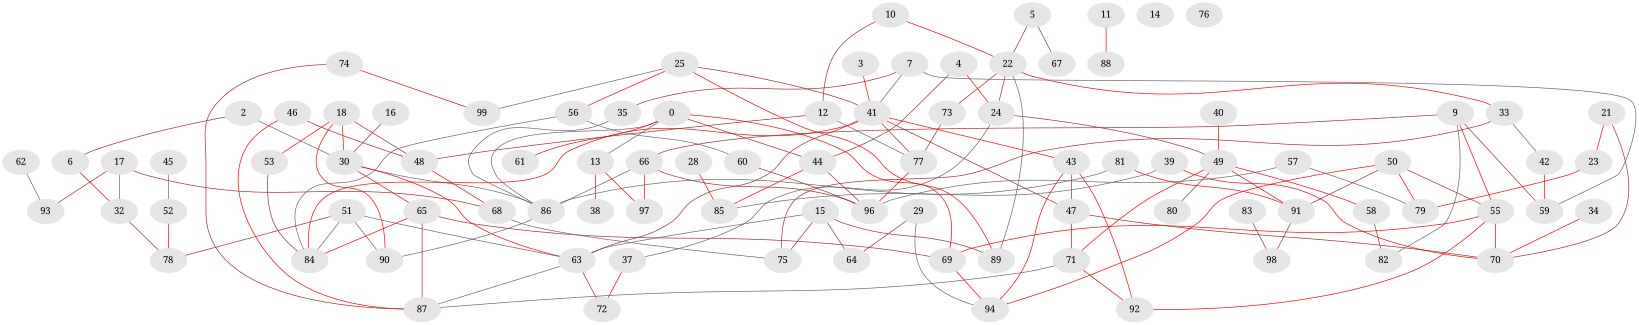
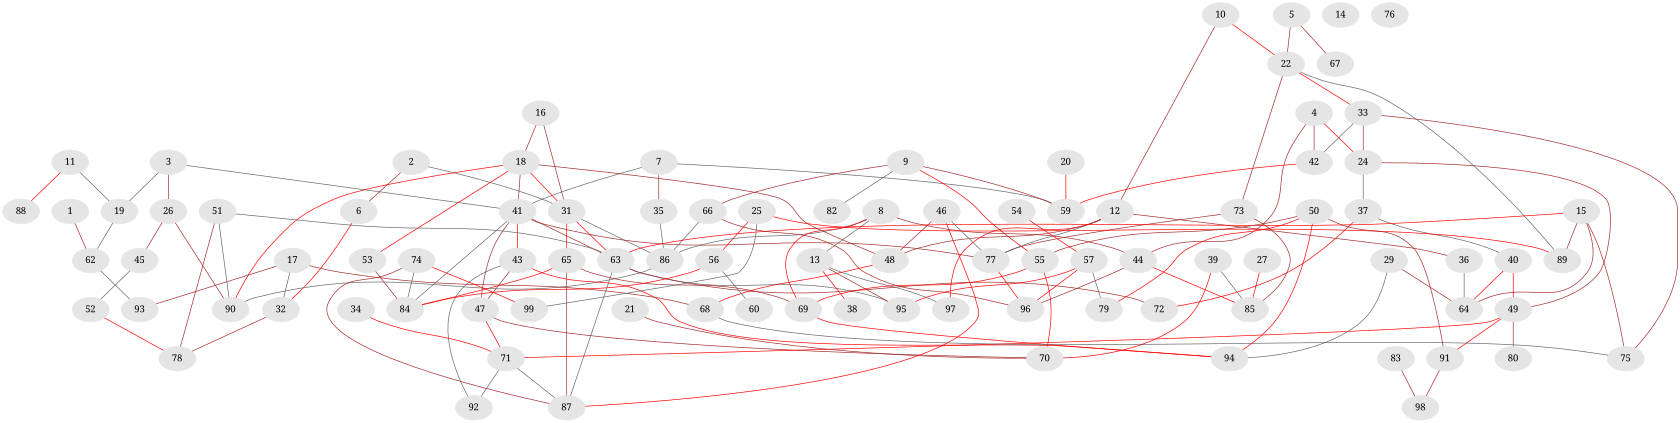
edge "25" -- "41": now "18" -- "41"
edge "3" -- "41": color red -> gray40
edge "22" -- "24": now "33" -- "24"
node "0": label "0" -> "8"
edge "16" -- "18": added
edge "4" -- "42": added
edge "56" -- "84": color gray40 -> red
edge "41" -- "84": color red -> gray40
node "30": label "30" -> "31"
node "61": removed
node "28": label "28" -> "27"
node "20": added
node "81": removed
node "23": removed
edge "57" -- "96": color gray40 -> red
edge "13" -- "97": color red -> gray40
edge "60" -- "96": removed
edge "66" -- "97": now "12" -- "97"
node "1": added
node "19": added
node "26": added
node "54": added
node "58": removed
edge "15" -- "63": color gray40 -> red
edge "43" -- "92": color red -> gray40
edge "51" -- "84": now "74" -- "84"
edge "46" -- "77": added
edge "34" -- "70": now "34" -- "71"
edge "37" -- "40": added
edge "73" -- "85": added
node "36": added
edge "71" -- "92": color red -> gray40
edge "40" -- "64": added
edge "55" -- "92": removed
node "95": added
